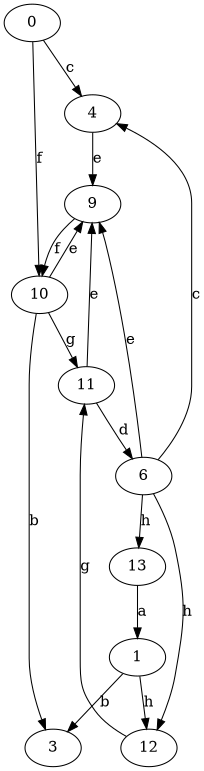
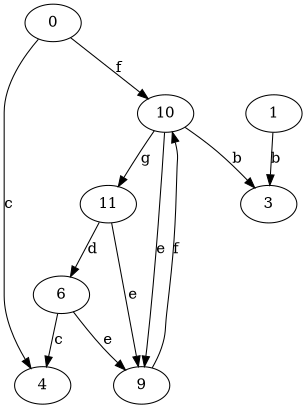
edge "4" -> "9": removed, label "e"
node "13": removed
node "12": removed
